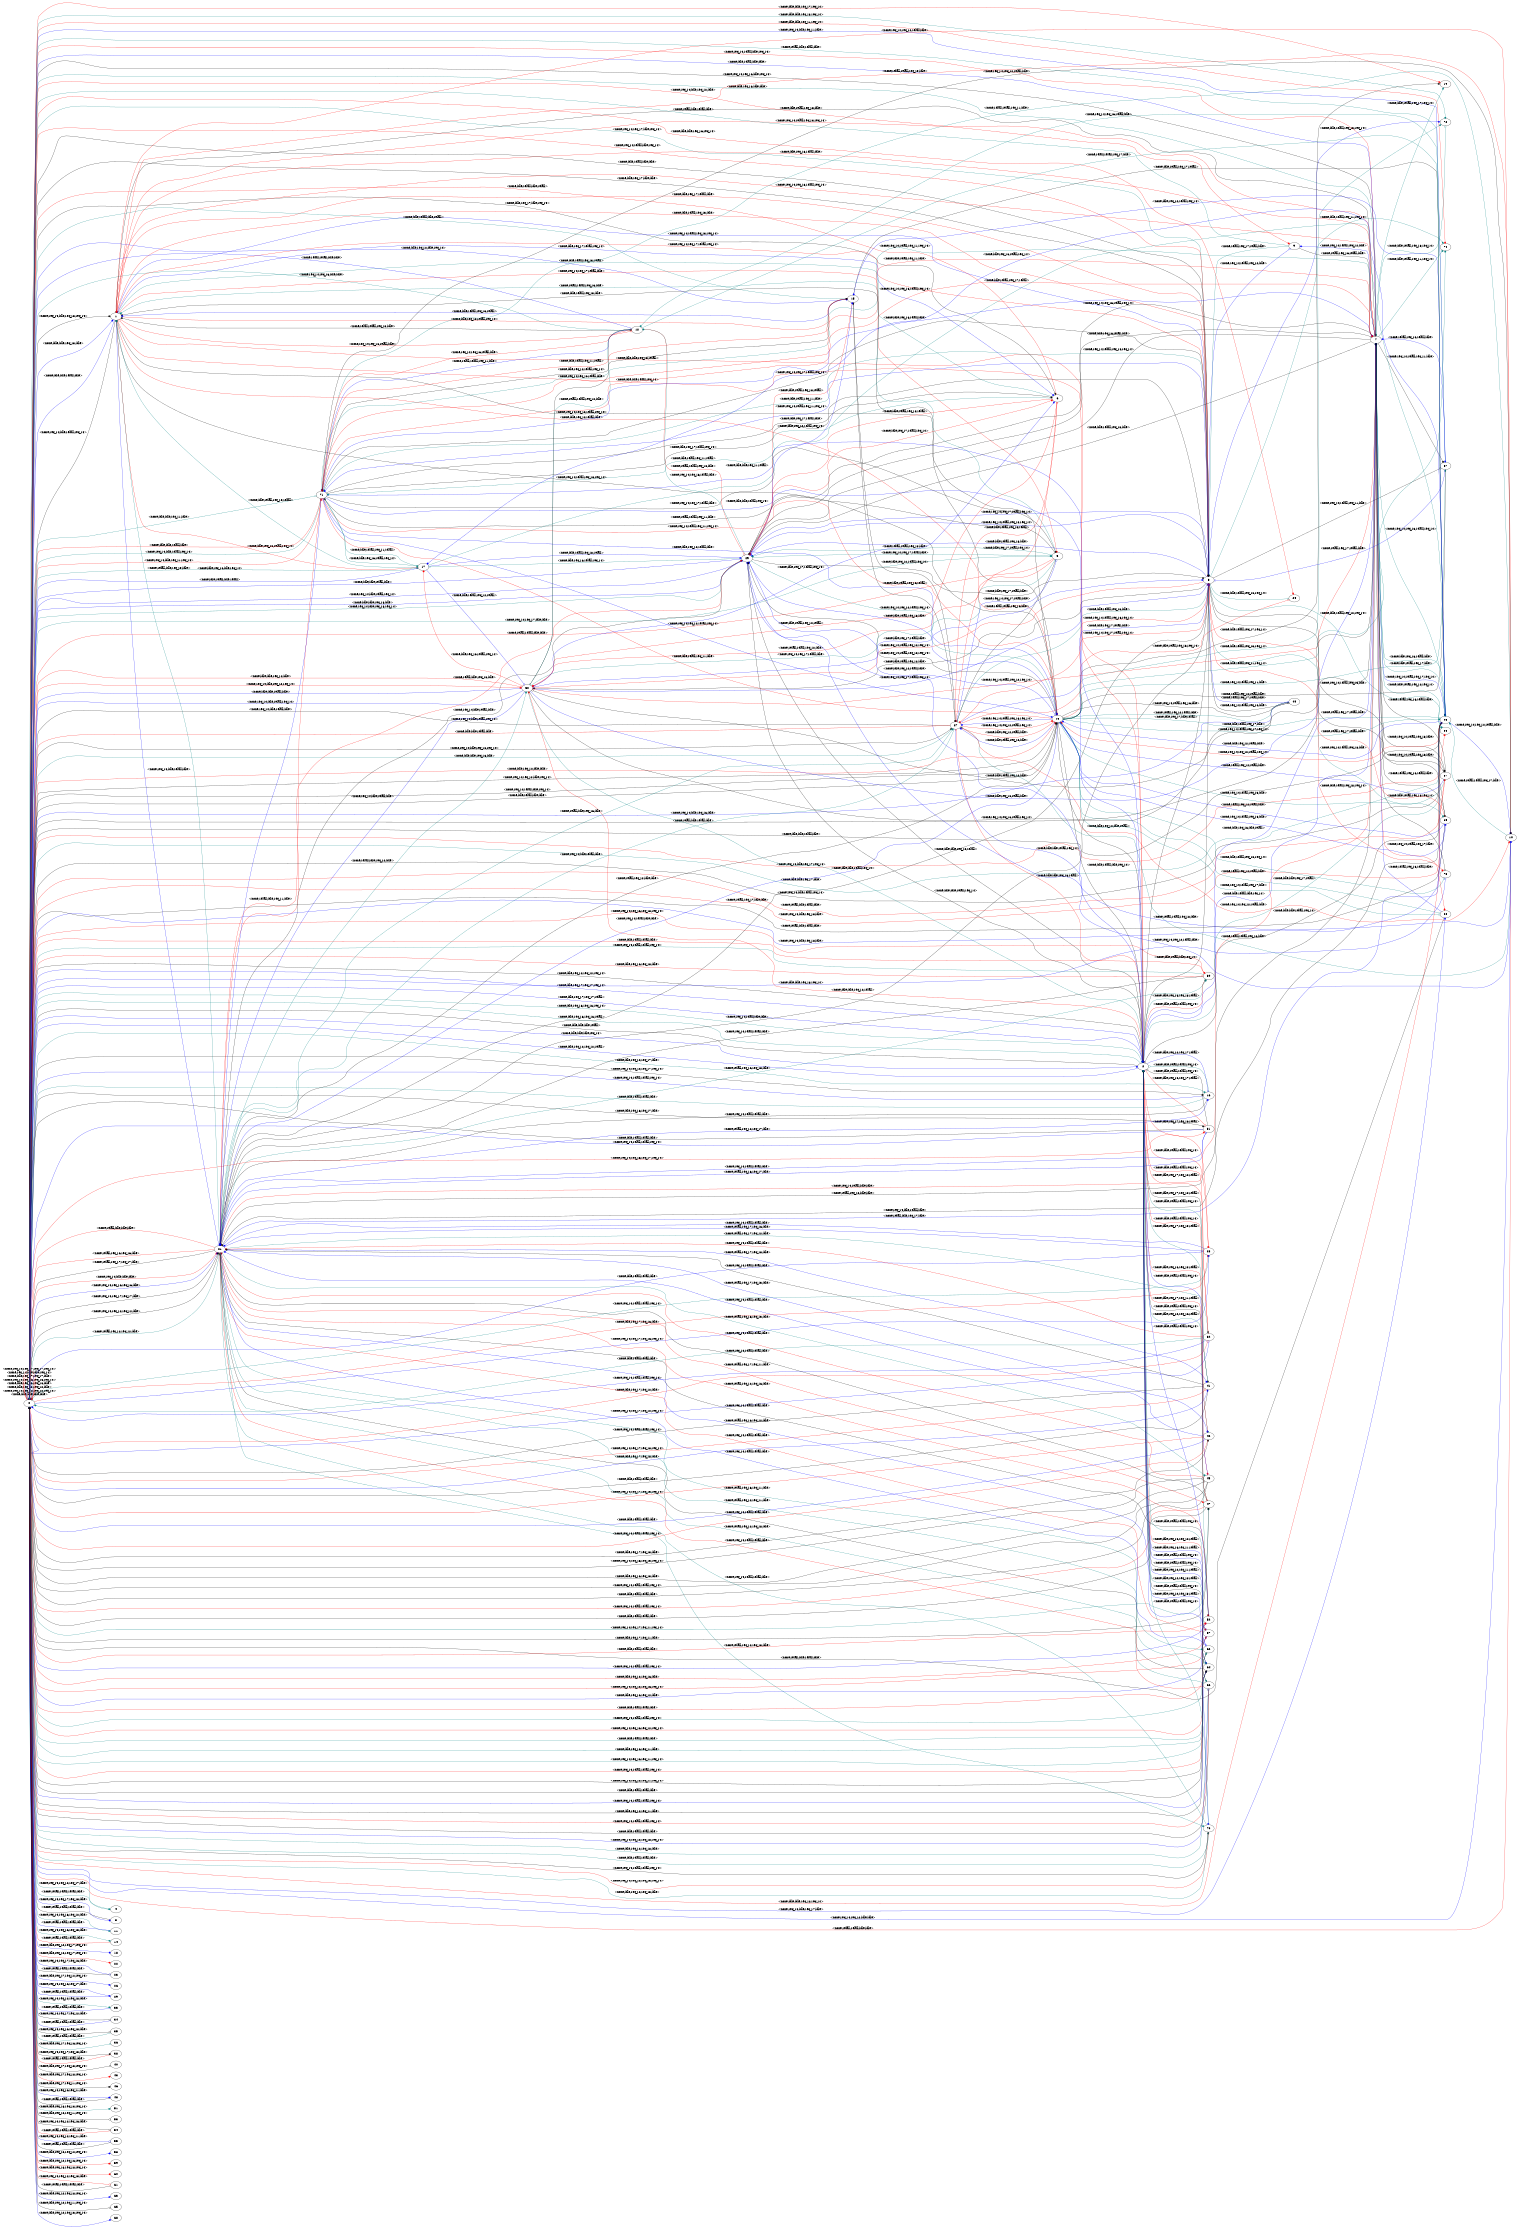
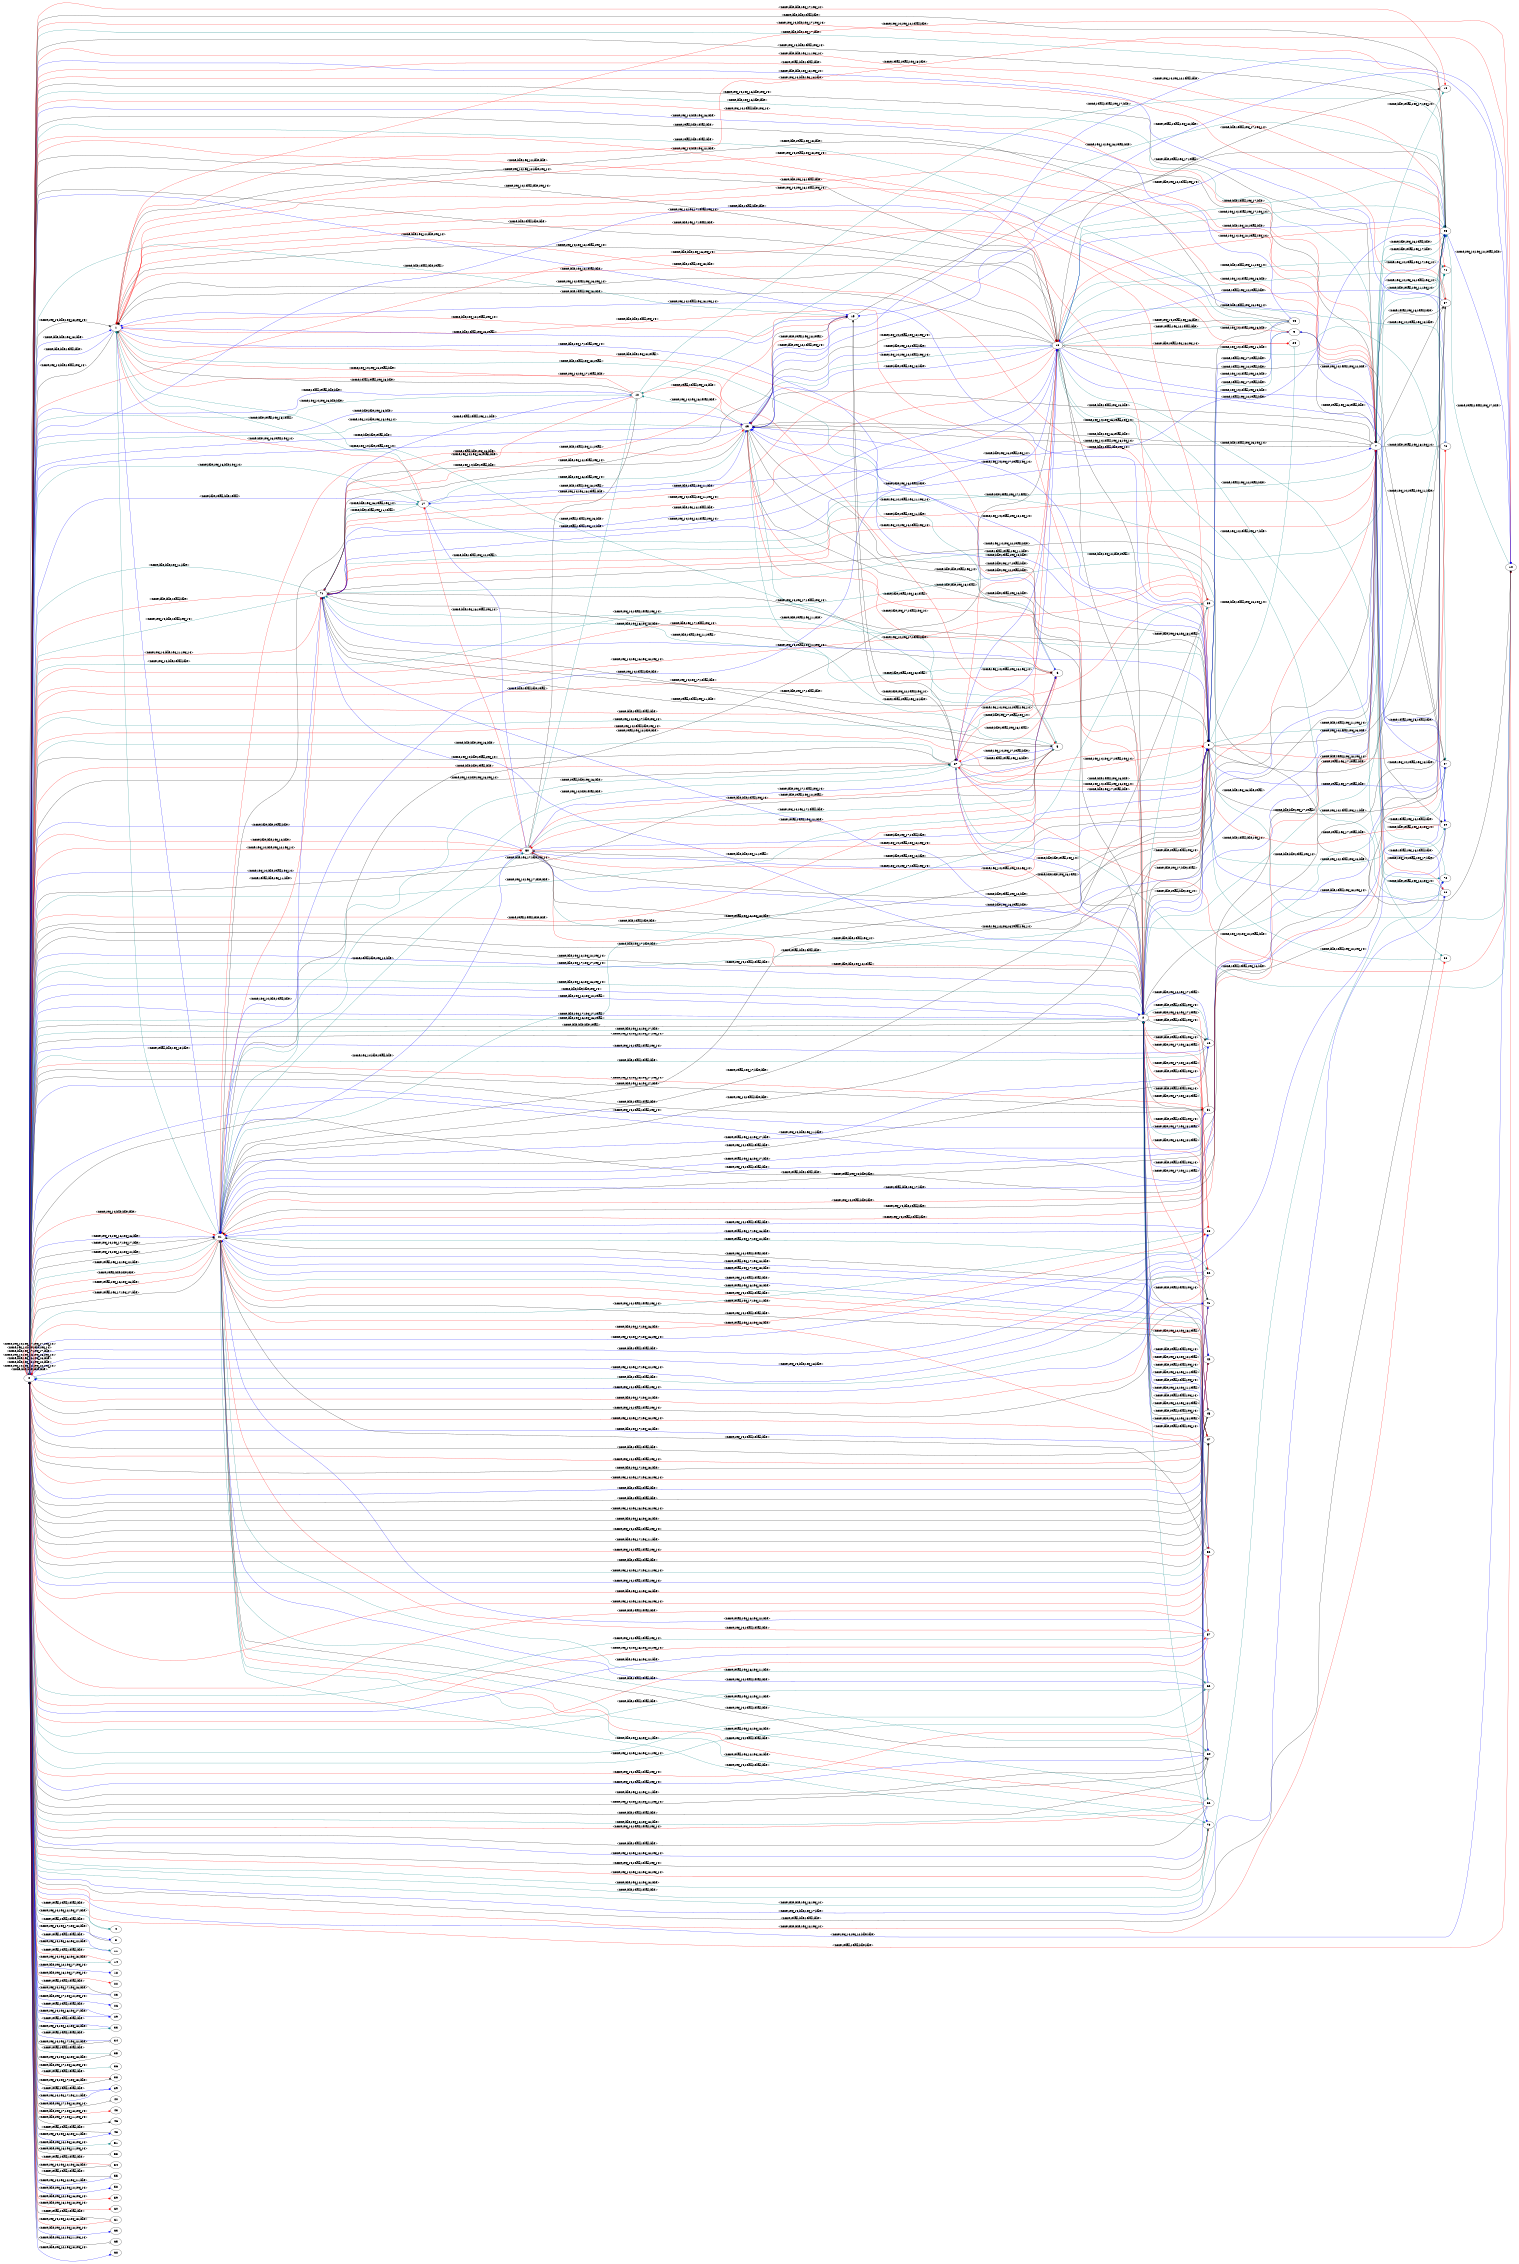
edge "32" -> "21": now "73" -> "21"
node "39": added
